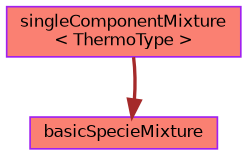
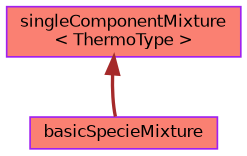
edge "singleComponentMixture < ThermoType >" -> "basicSpecieMixture": reversed
